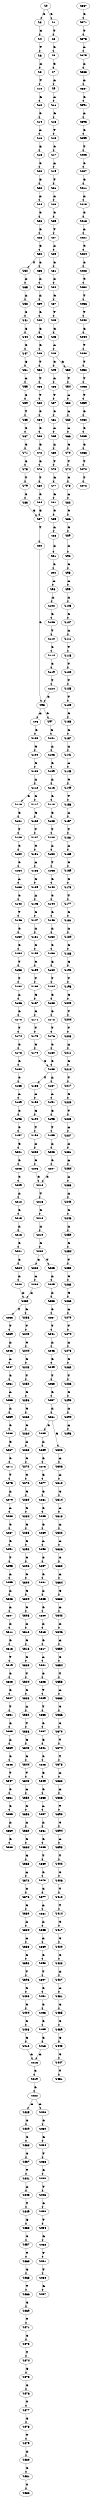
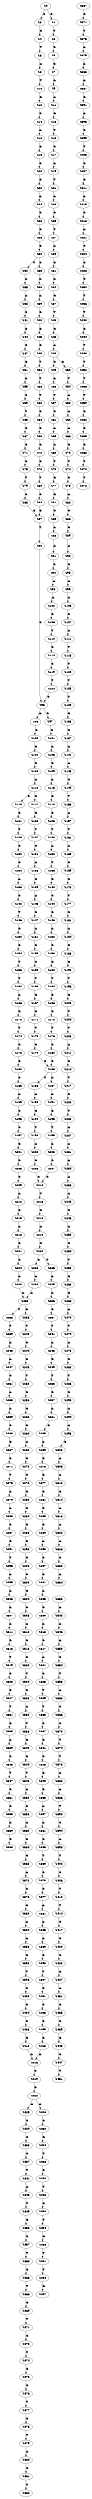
edge "S261" -> "S302": now "S298" -> "S302"
edge "S334" -> "S338": removed, label "G"
